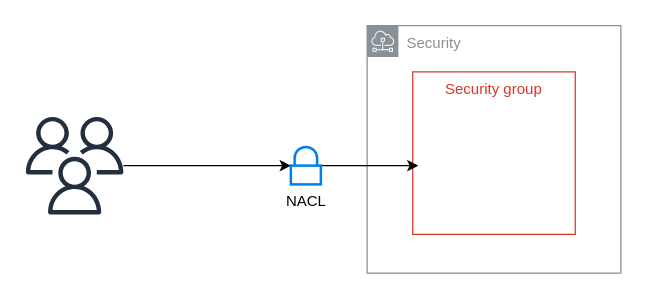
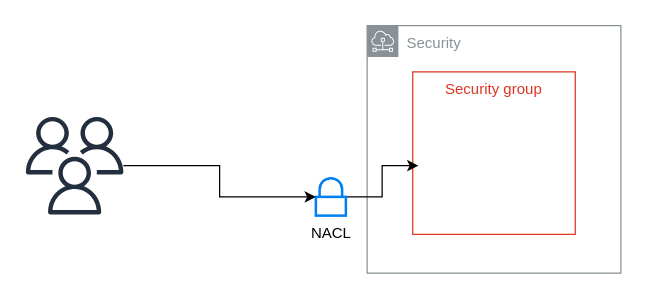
node "NACL": moved (306, 166) -> (331, 197)
